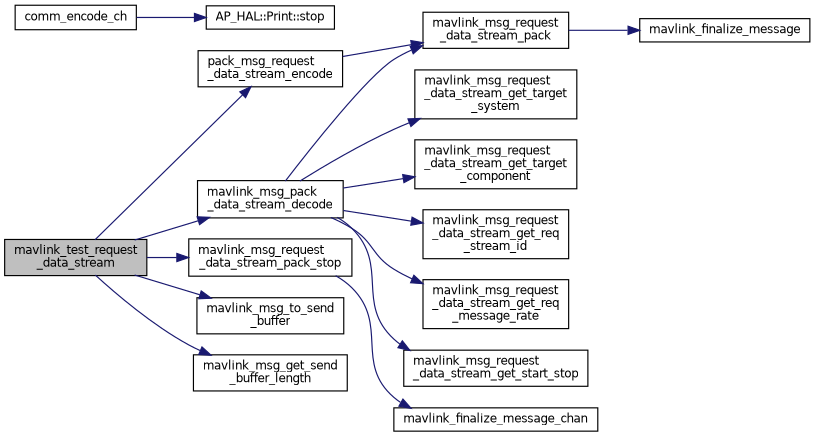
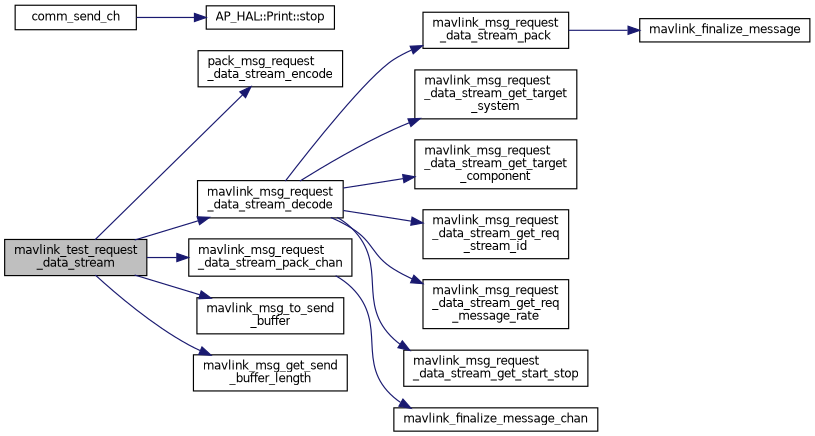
node "comm_encode_ch": label "comm_encode_ch" -> "comm_send_ch"
edge "pack_msg_request _data_stream_encode" -> "mavlink_msg_request _data_stream_pack": removed
node "mavlink_msg_pack _data_stream_decode": label "mavlink_msg_pack _data_stream_decode" -> "mavlink_msg_request _data_stream_decode"
node "mavlink_msg_request _data_stream_pack_stop": label "mavlink_msg_request _data_stream_pack_stop" -> "mavlink_msg_request _data_stream_pack_chan"
